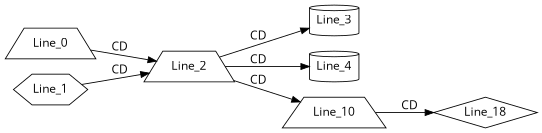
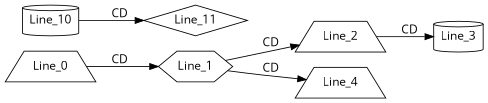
edge "Line_0" -> "Line_2": now "Line_0" -> "Line_1"
edge "Line_2" -> "Line_4": now "Line_1" -> "Line_4"
node "Line_4": shape cylinder -> trapezium
edge "Line_2" -> "Line_10": removed, label "CD"
node "Line_10": shape trapezium -> cylinder
node "Line_18": label "Line_18" -> "Line_11"
